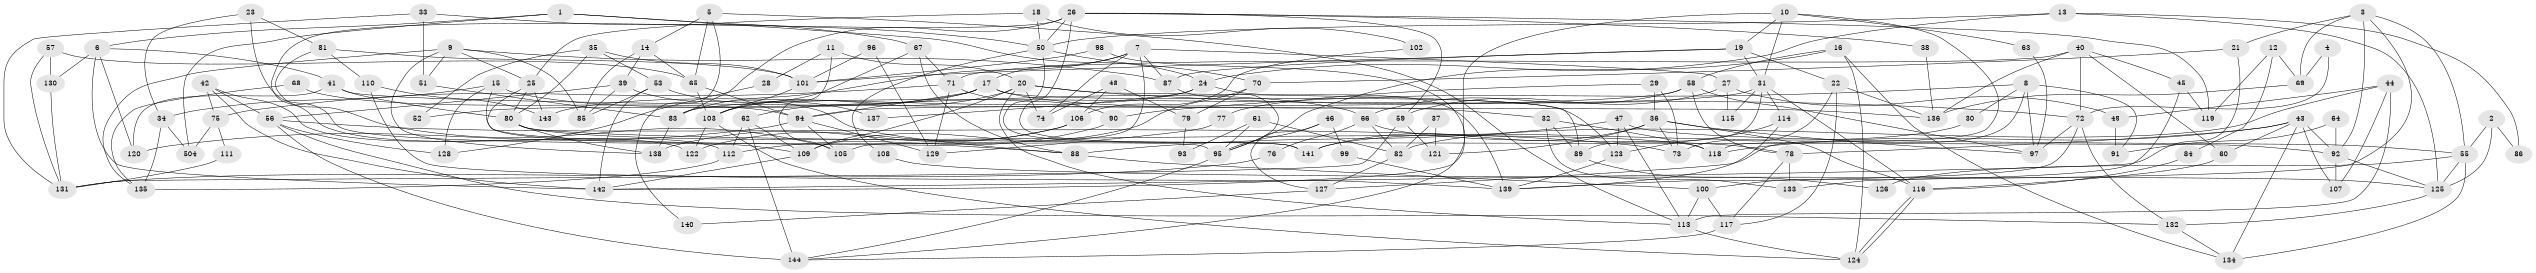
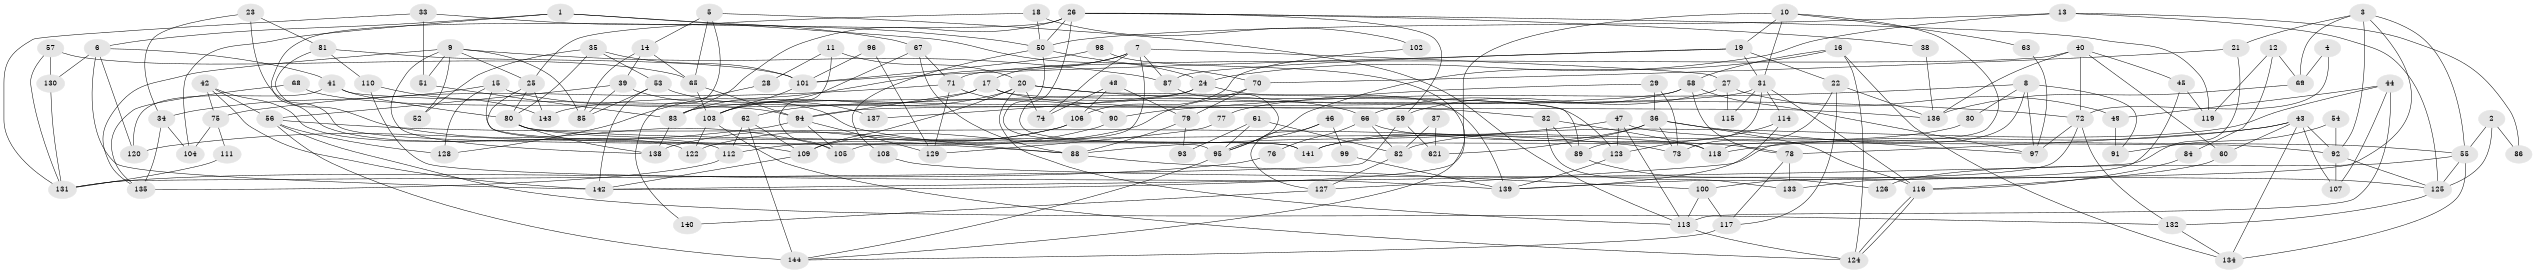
edge "17" -- "52": now "9" -- "52"
node "64": label "64" -> "54"
edge "79" -- "88": added
node "504": label "504" -> "104"
node "121": label "121" -> "621"
